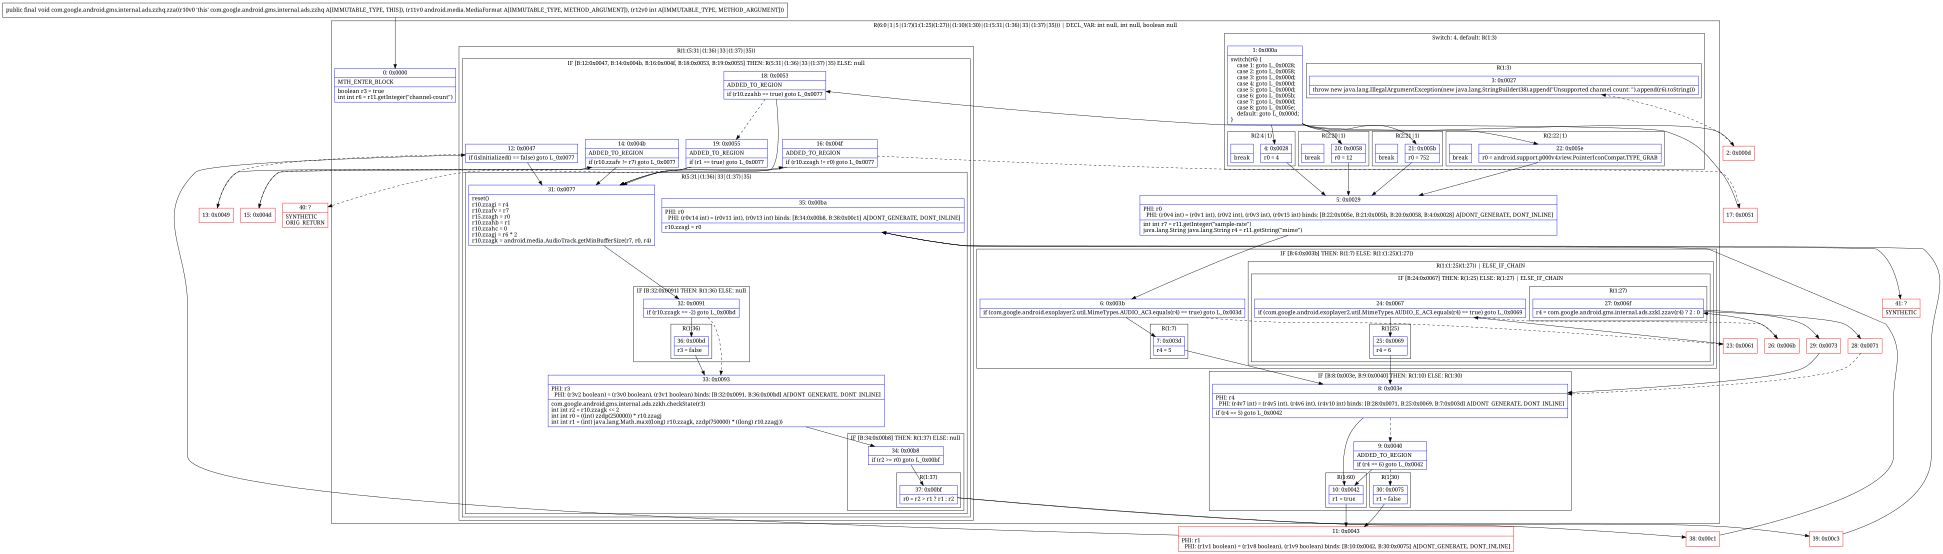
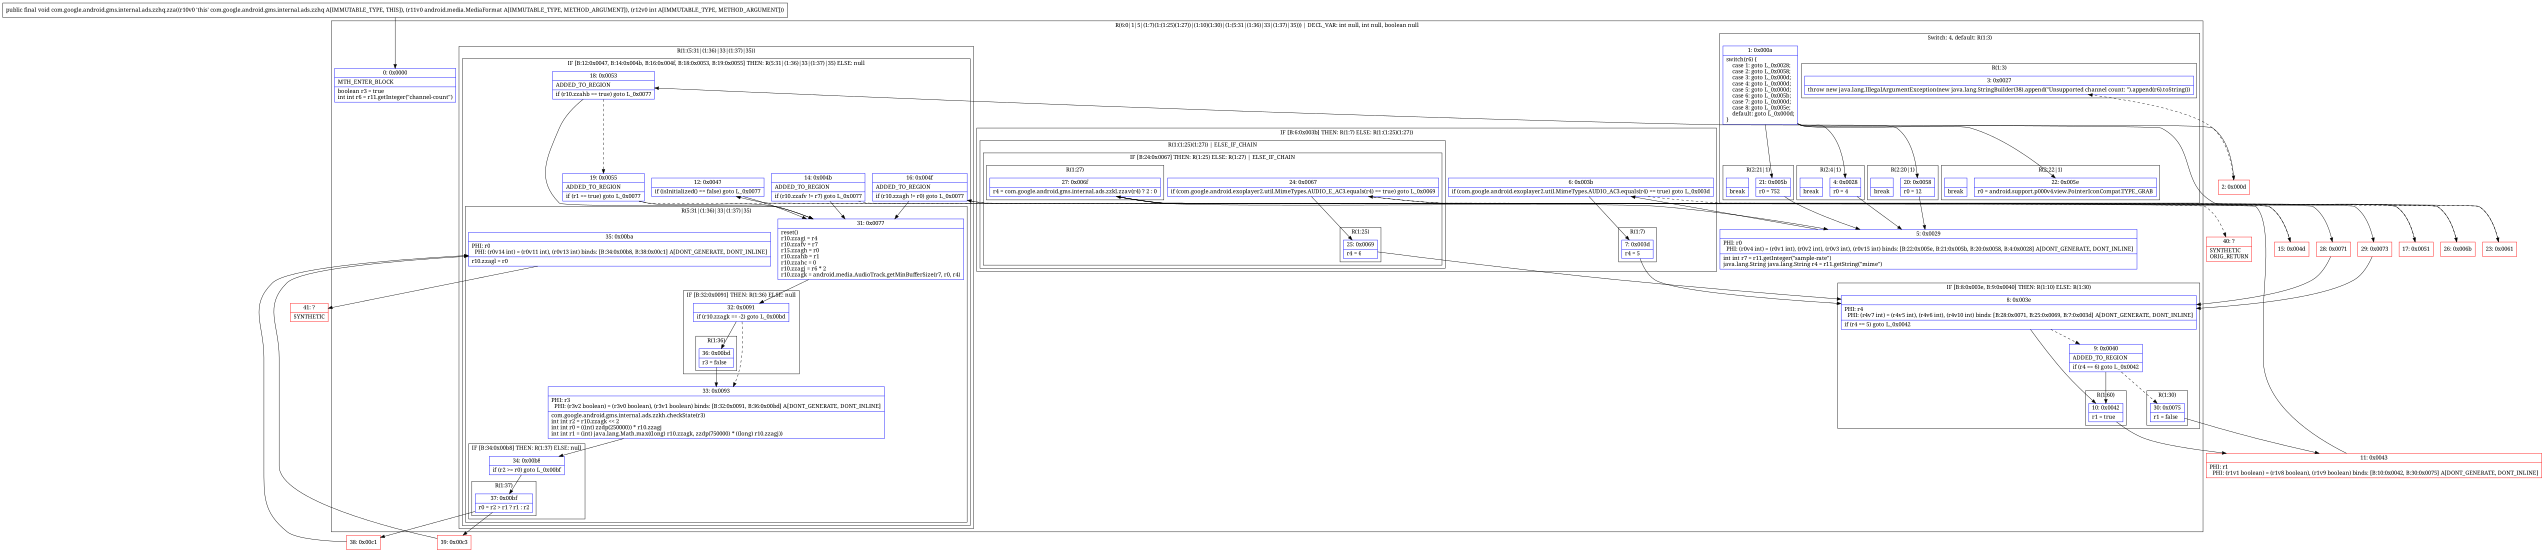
edge "22: 0x005e" -> "5: 0x0029": now "27: 0x006f" -> "5: 0x0029"
node "13: 0x0049": removed
edge "28: 0x0071" -> "8: 0x003e": style dashed -> solid
